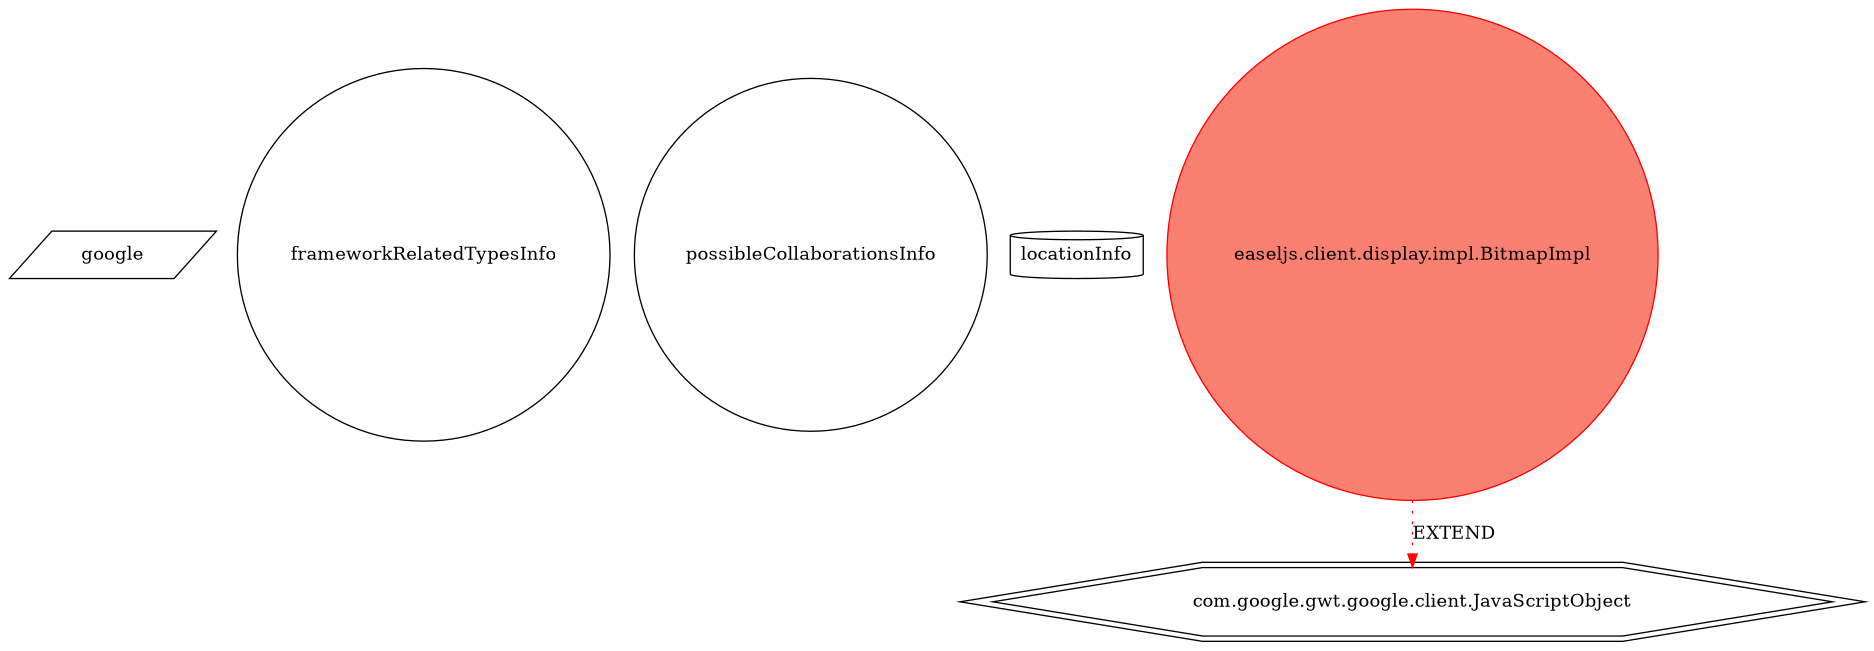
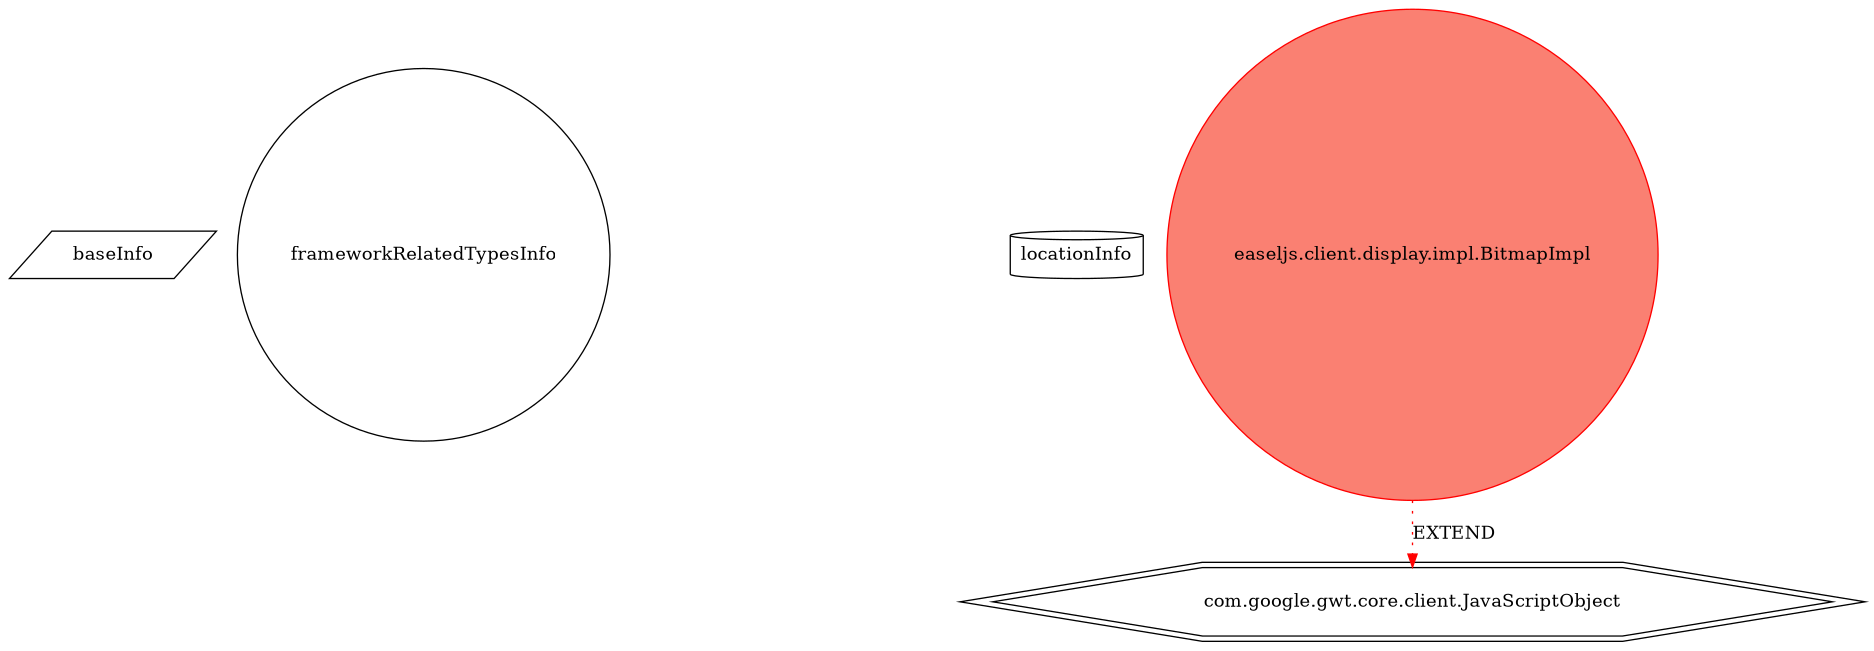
node "google": label "google" -> "baseInfo"
node "possibleCollaborationsInfo": removed
node "com.google.gwt.google.client.JavaScriptObject": label "com.google.gwt.google.client.JavaScriptObject" -> "com.google.gwt.core.client.JavaScriptObject"
